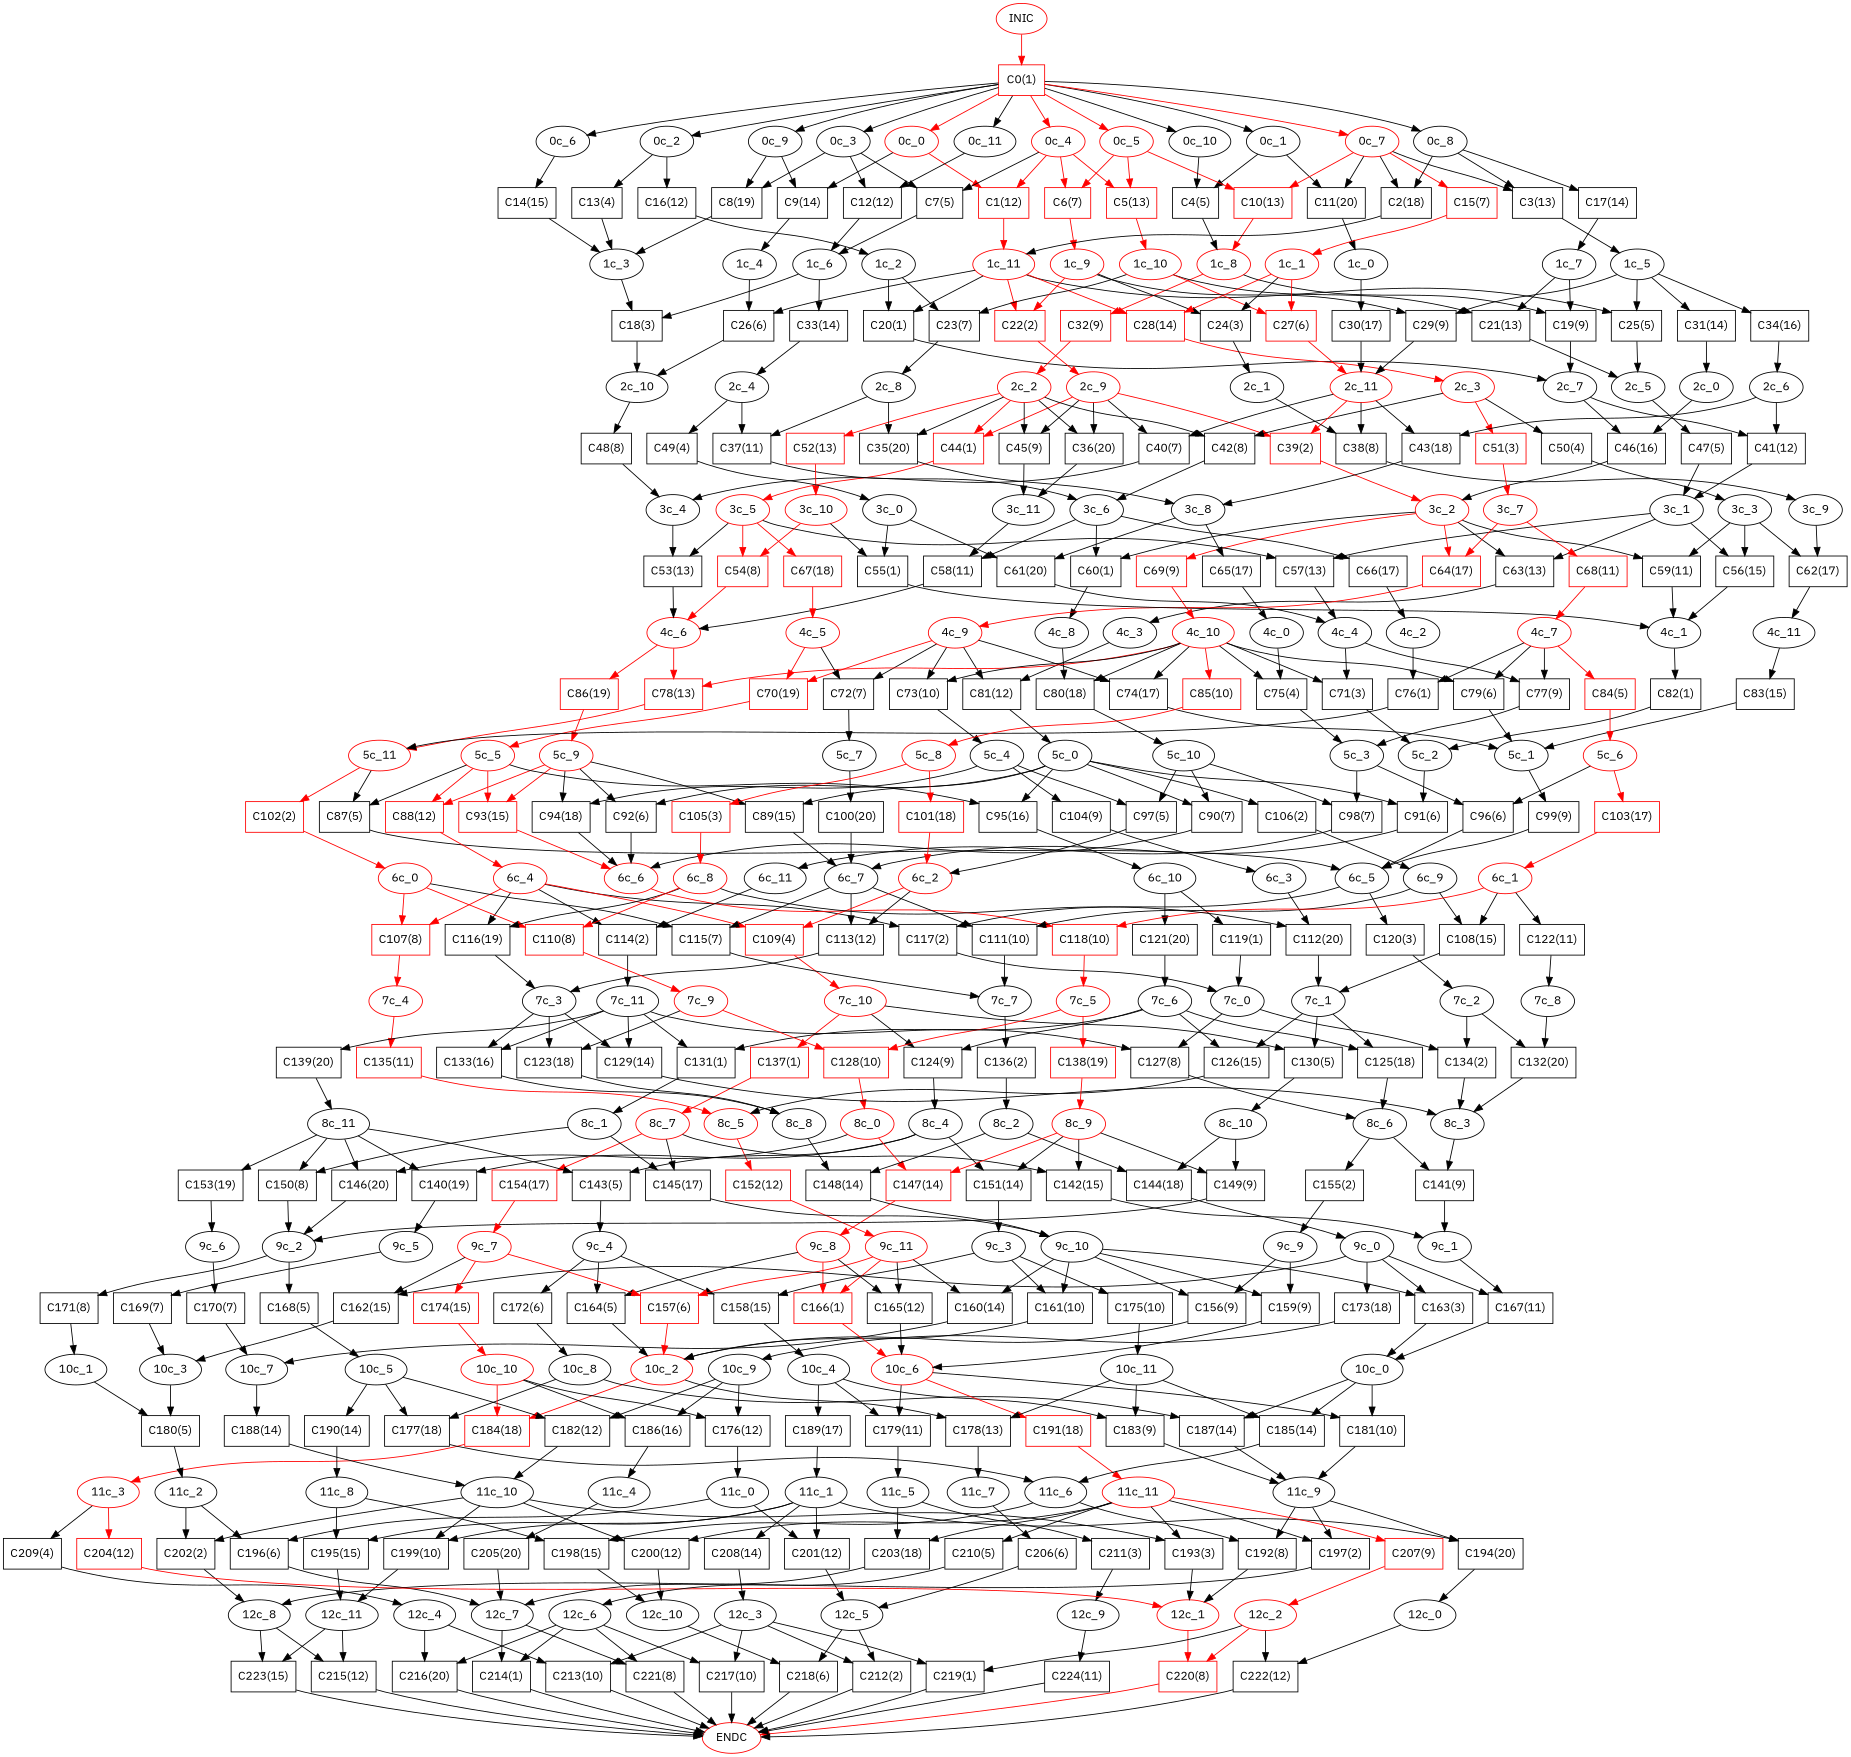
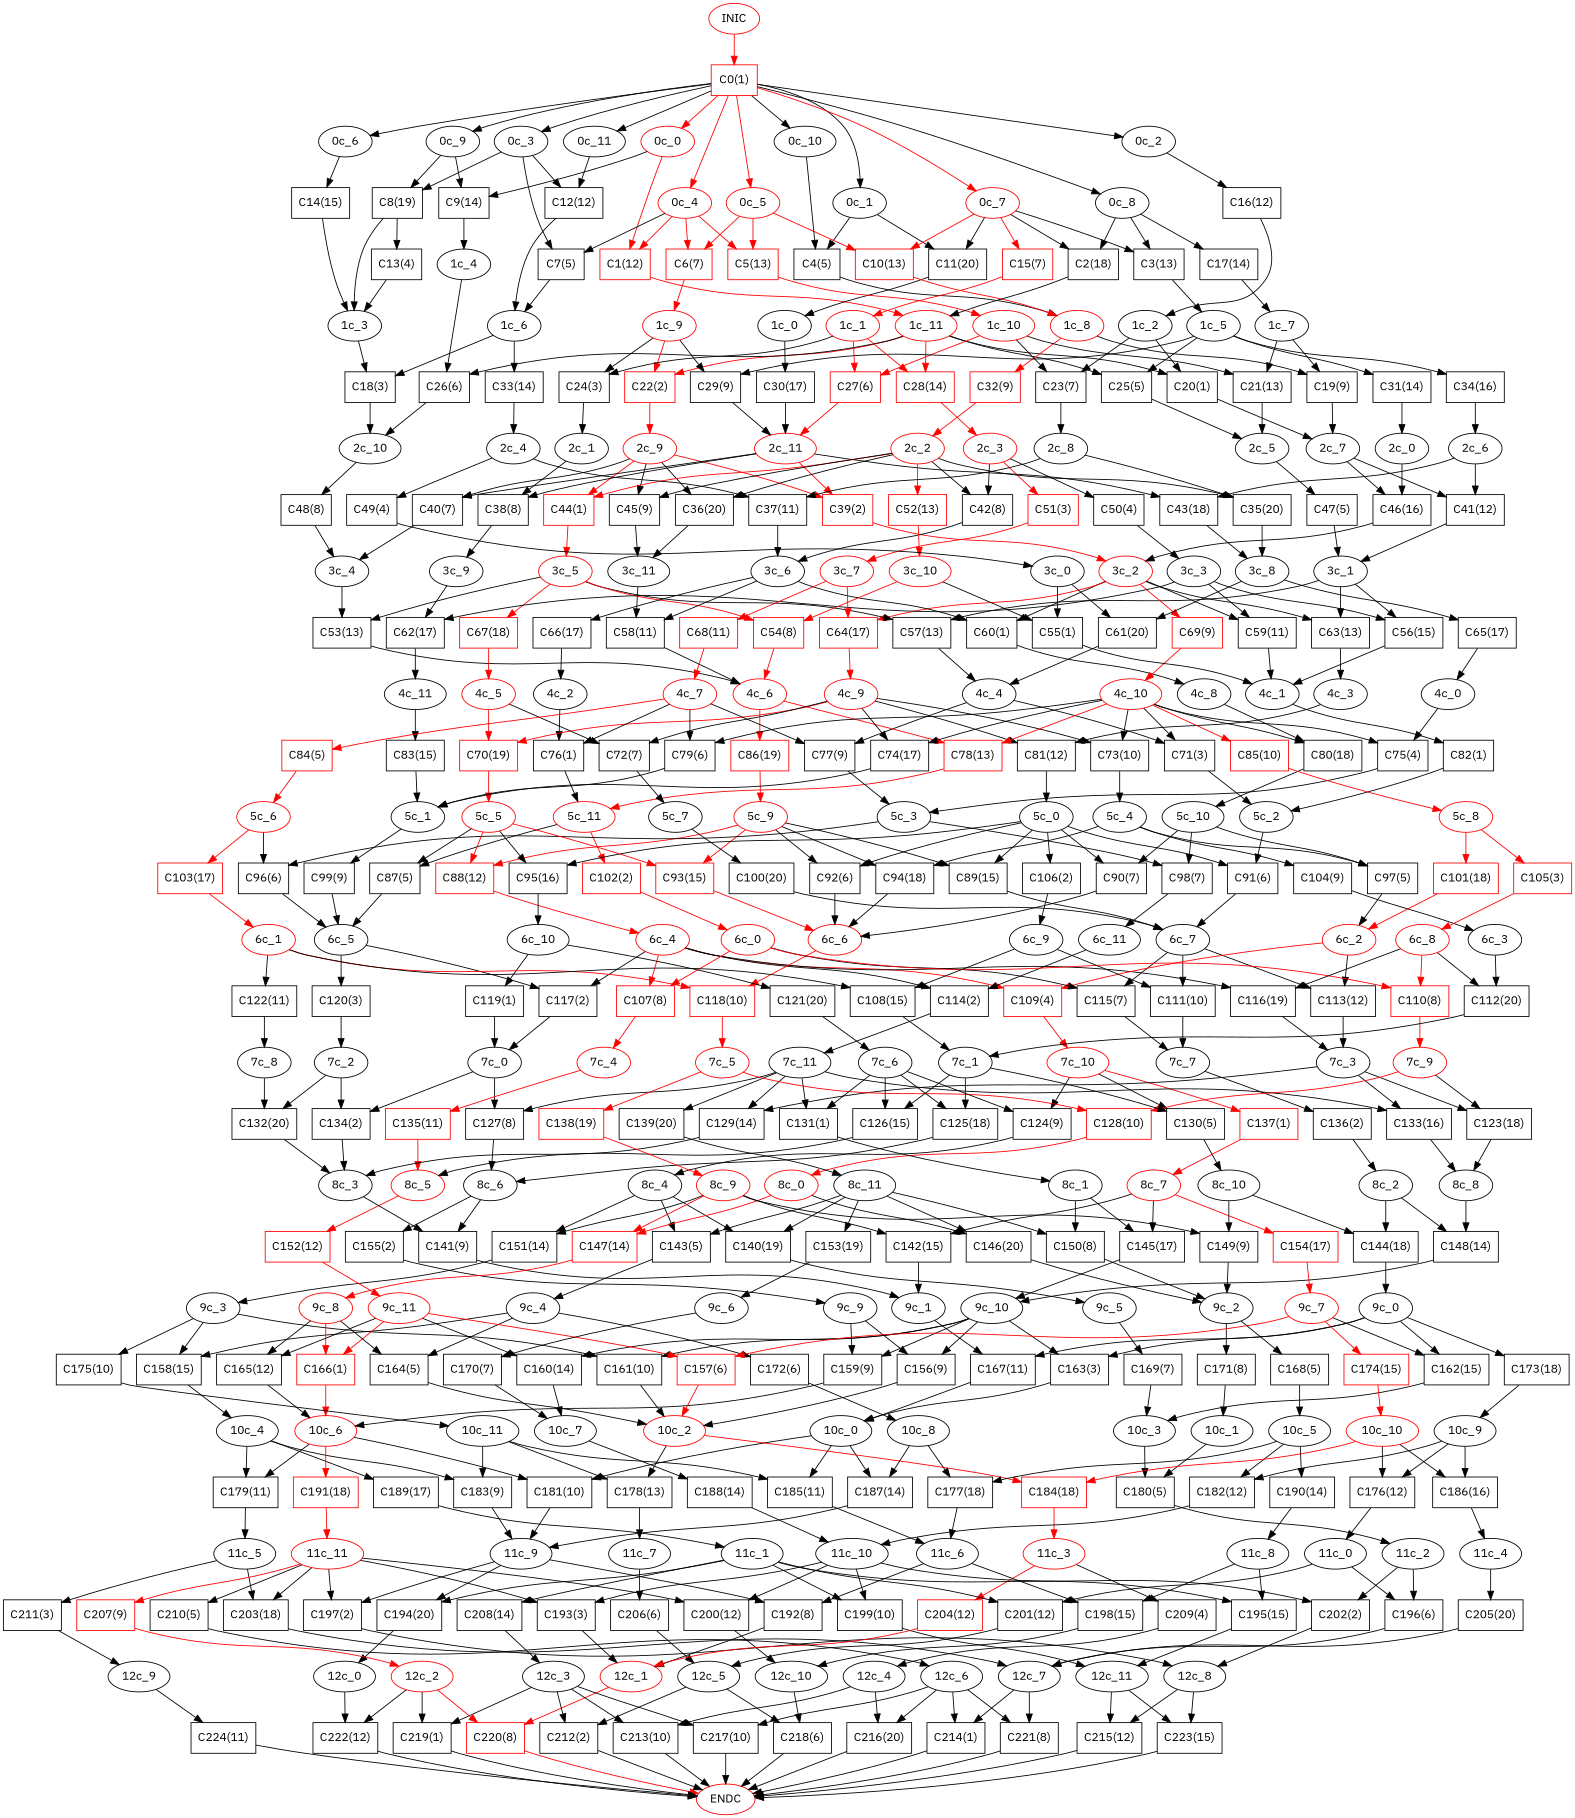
edge "0c_2" -> "C13(4)": now "C8(19)" -> "C13(4)"
node "C185(14)": label "C185(14)" -> "C185(11)"
